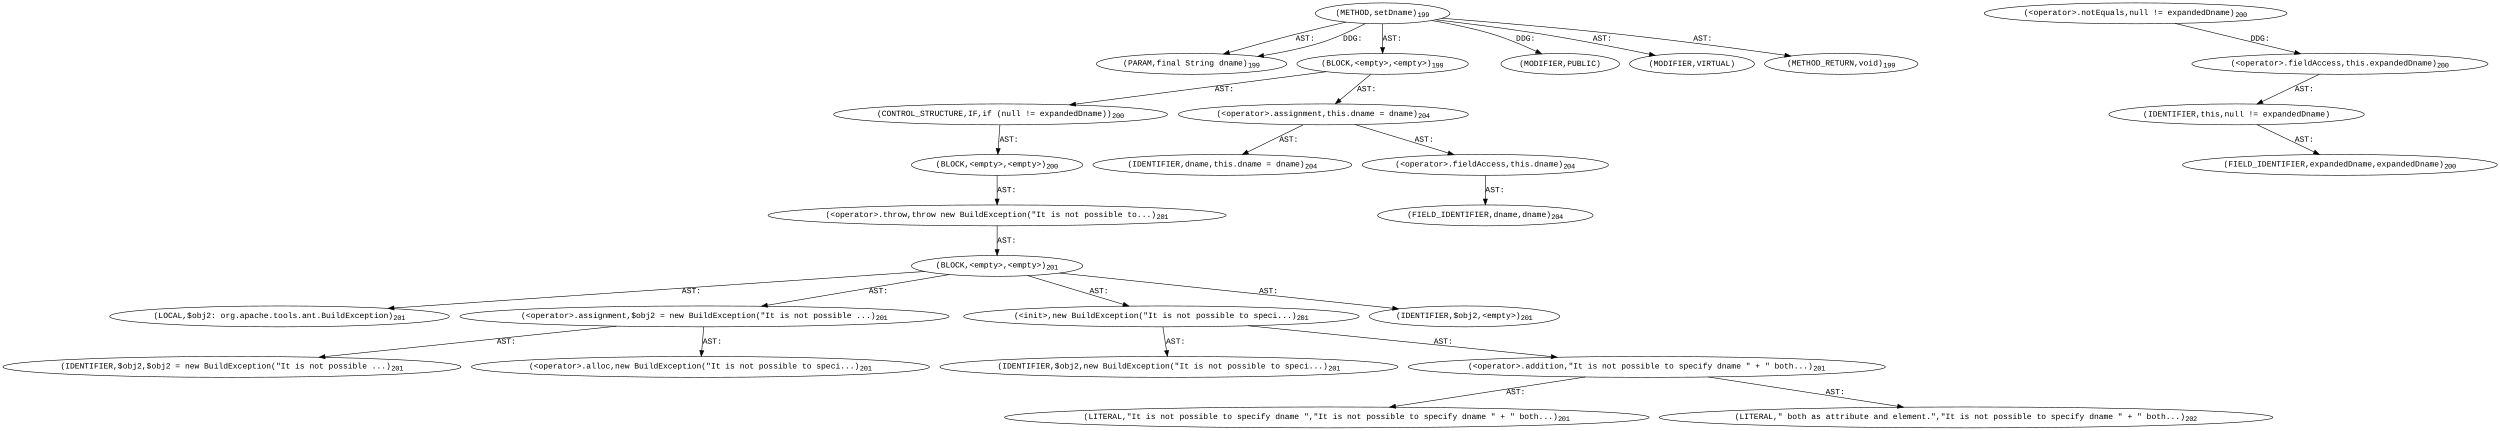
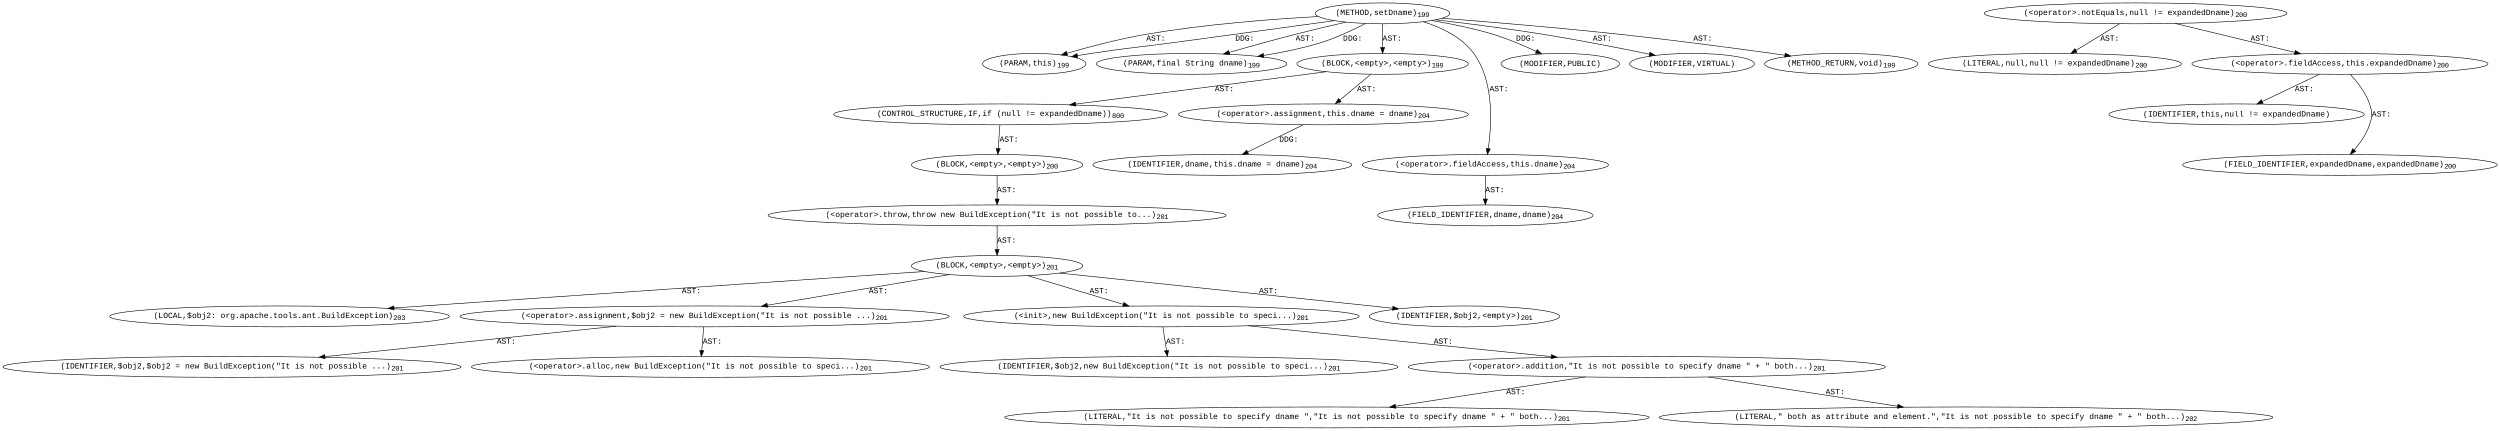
edge "(<operator>.notEquals,null != expandedDname)" -> "(<operator>.fieldAccess,this.expandedDname)": label "DDG: " -> "AST: "
node "(PARAM,this)": added
node "(LITERAL,null,null != expandedDname)": added
node "(CONTROL_STRUCTURE,IF,if (null != expandedDname))": text "200" -> "800"
edge "(IDENTIFIER,this,null != expandedDname)" -> "(FIELD_IDENTIFIER,expandedDname,expandedDname)": now "(<operator>.fieldAccess,this.expandedDname)" -> "(FIELD_IDENTIFIER,expandedDname,expandedDname)"
edge "(<operator>.assignment,this.dname = dname)" -> "(<operator>.fieldAccess,this.dname)": now "(METHOD,setDname)" -> "(<operator>.fieldAccess,this.dname)"
edge "(<operator>.assignment,this.dname = dname)" -> "(IDENTIFIER,dname,this.dname = dname)": label "AST: " -> "DDG: "
node "(LOCAL,$obj2: org.apache.tools.ant.BuildException)": text "201" -> "203"
